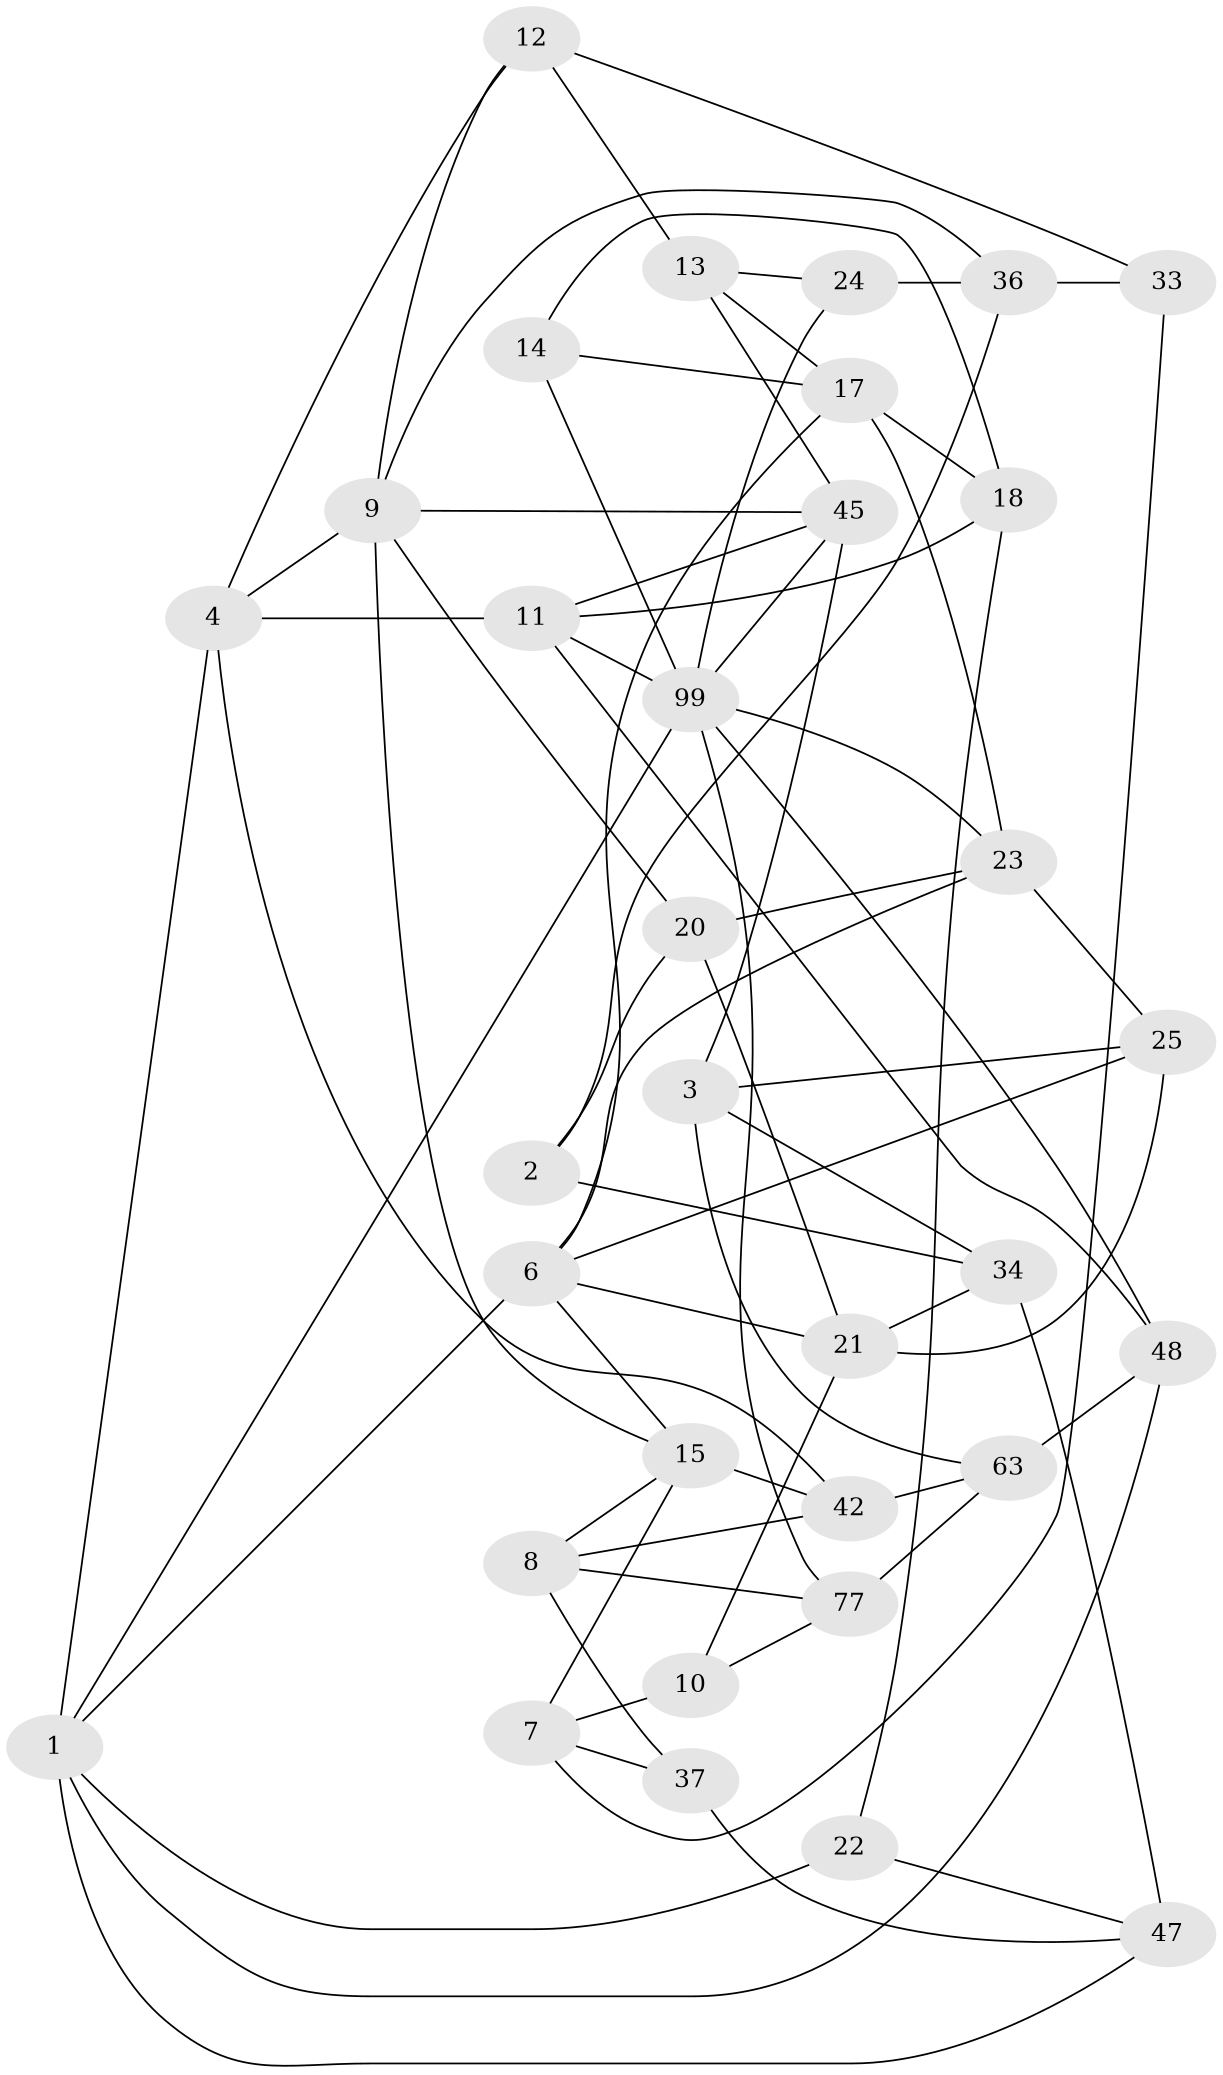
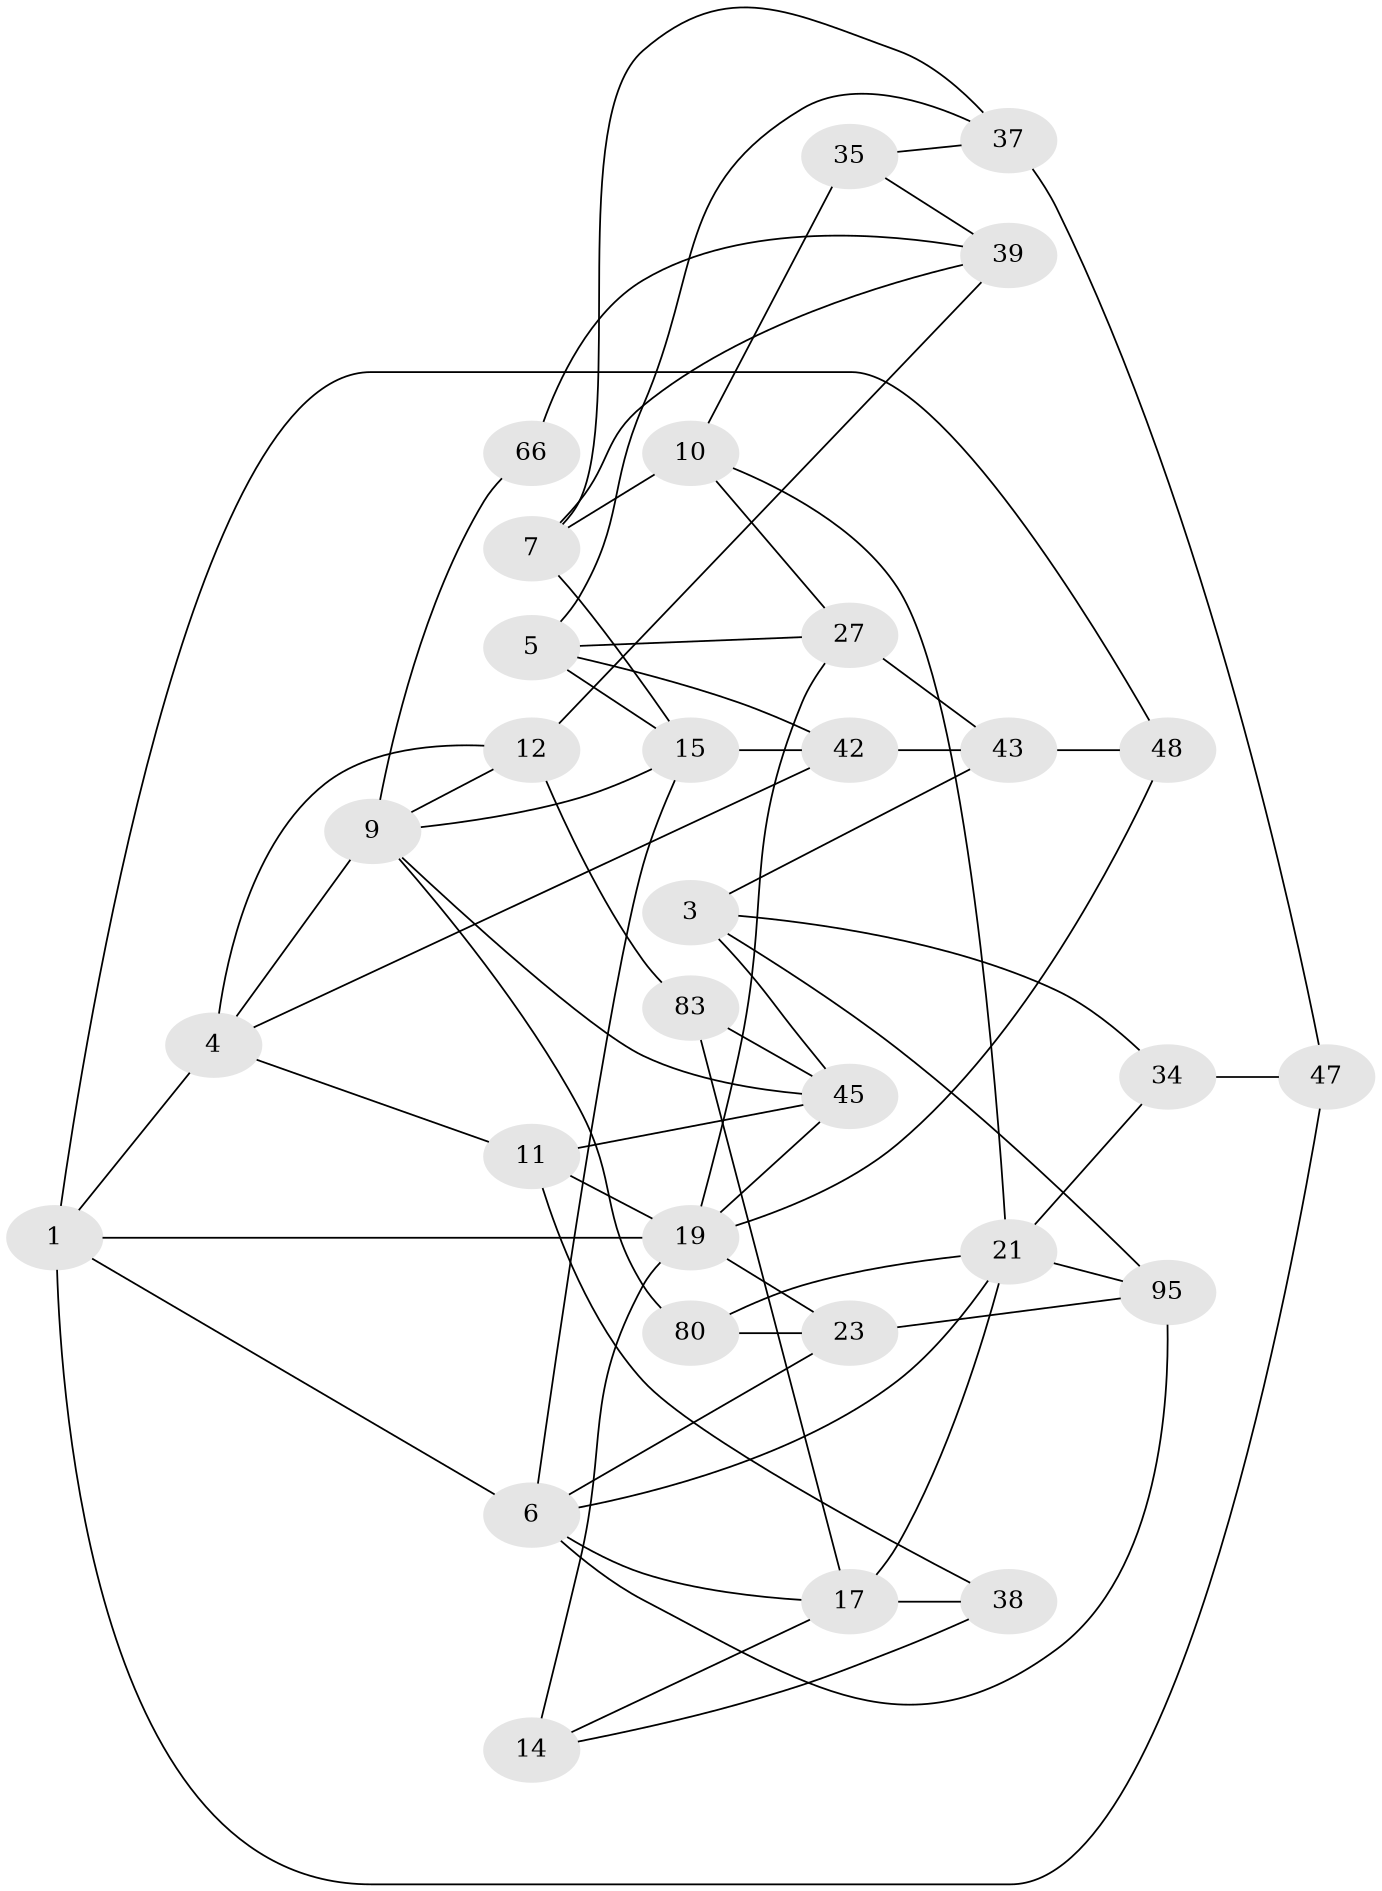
node "35": added
node "13": label "13" -> "83"
node "24": removed
node "36": label "36" -> "66"
node "33": label "33" -> "39"
node "18": label "18" -> "38"
edge "17" -- "23": now "17" -- "21"
node "99": label "99" -> "19"
node "20": label "20" -> "80"
edge "11" -- "48": removed
node "25": label "25" -> "95"
node "2": removed
node "63": label "63" -> "43"
node "8": label "8" -> "5"
node "77": label "77" -> "27"
node "22": removed
